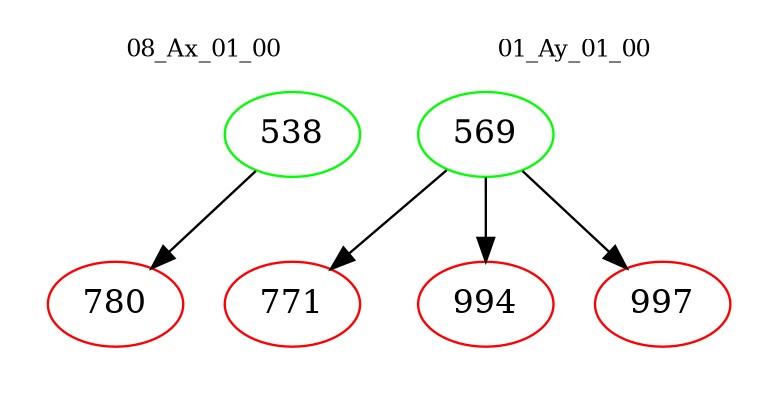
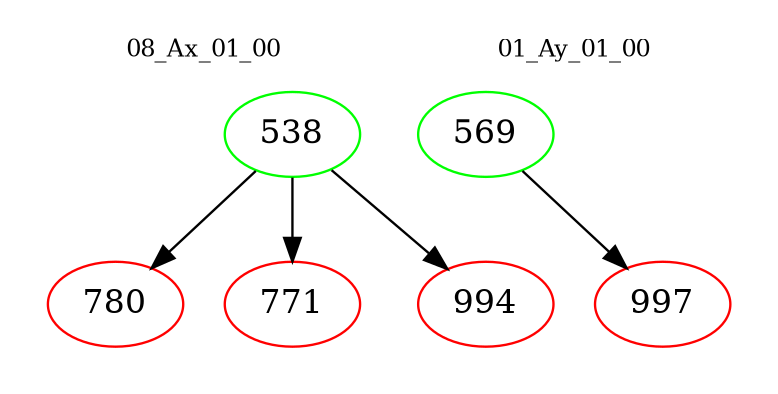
edge "569" -> "771": now "538" -> "771"
edge "569" -> "994": now "538" -> "994"
